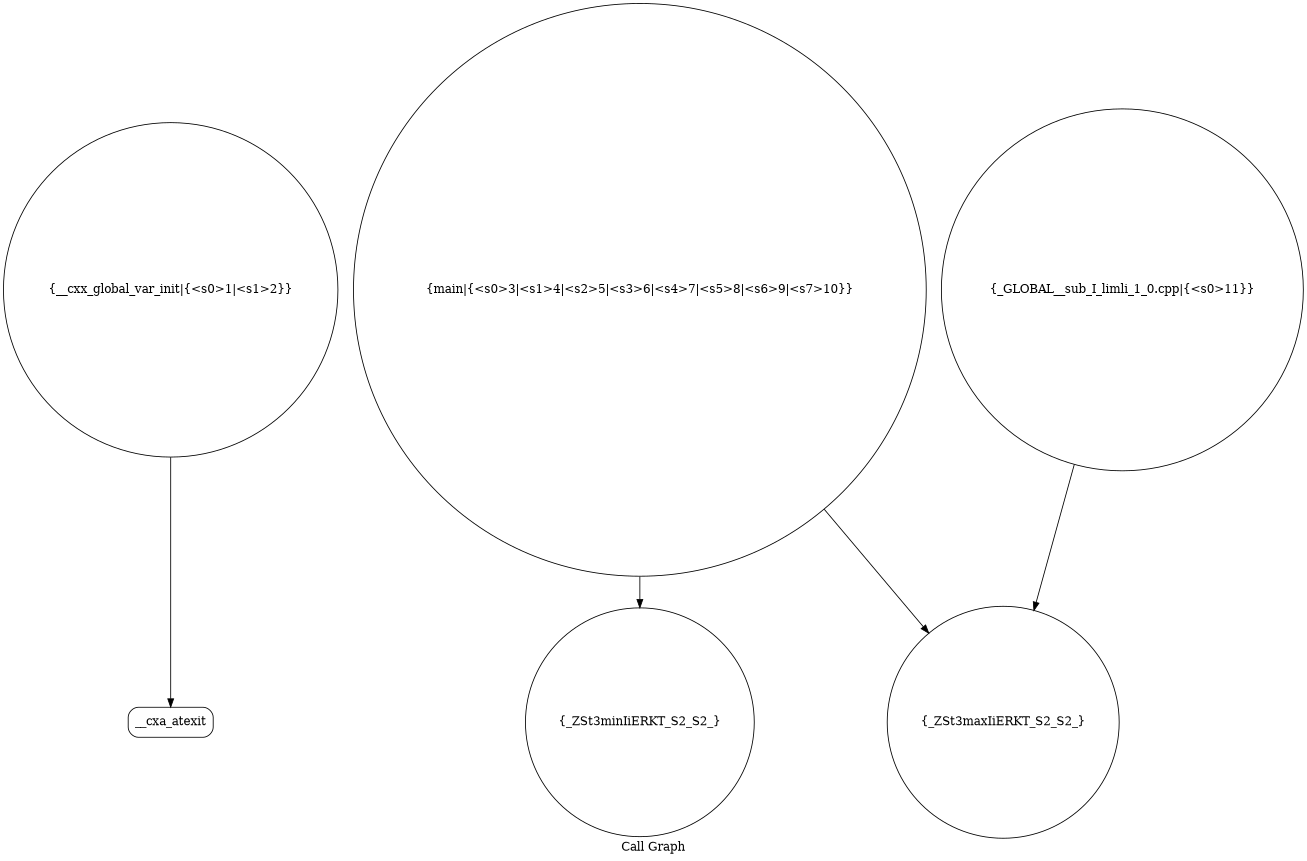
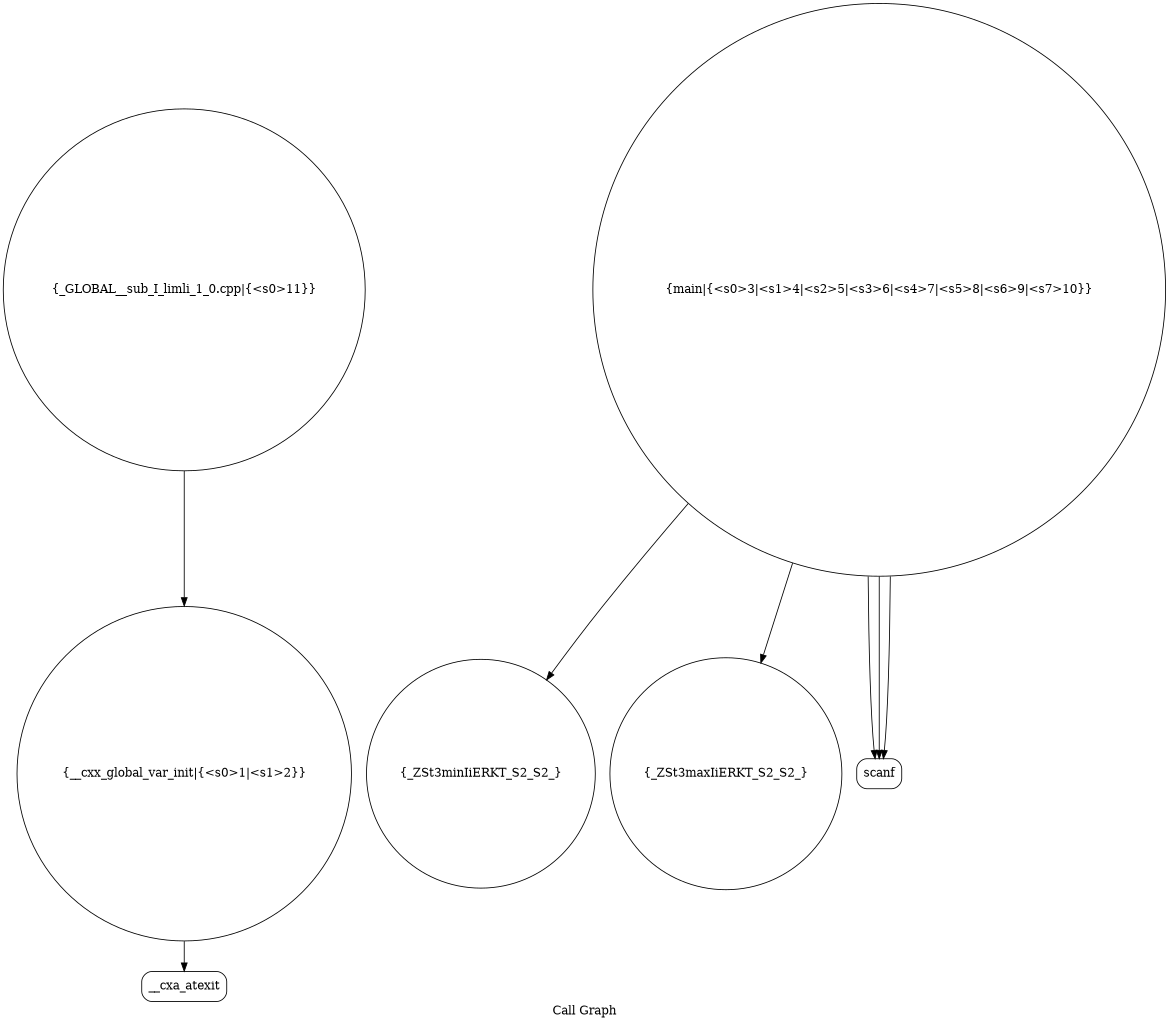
edge "{_GLOBAL__sub_I_limli_1_0.cpp|{<s0>11}}" -> "{_ZSt3maxIiERKT_S2_S2_}": now "{_GLOBAL__sub_I_limli_1_0.cpp|{<s0>11}}" -> "{__cxx_global_var_init|{<s0>1|<s1>2}}"
node "scanf": added
